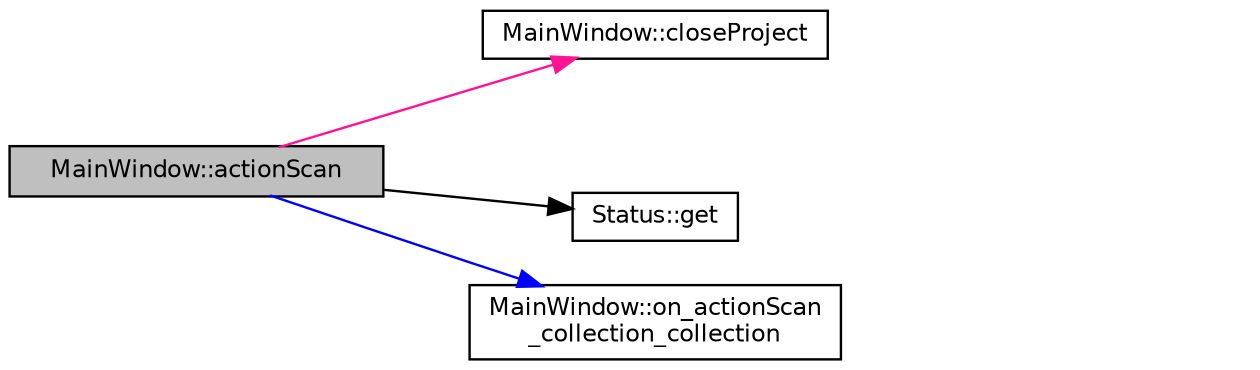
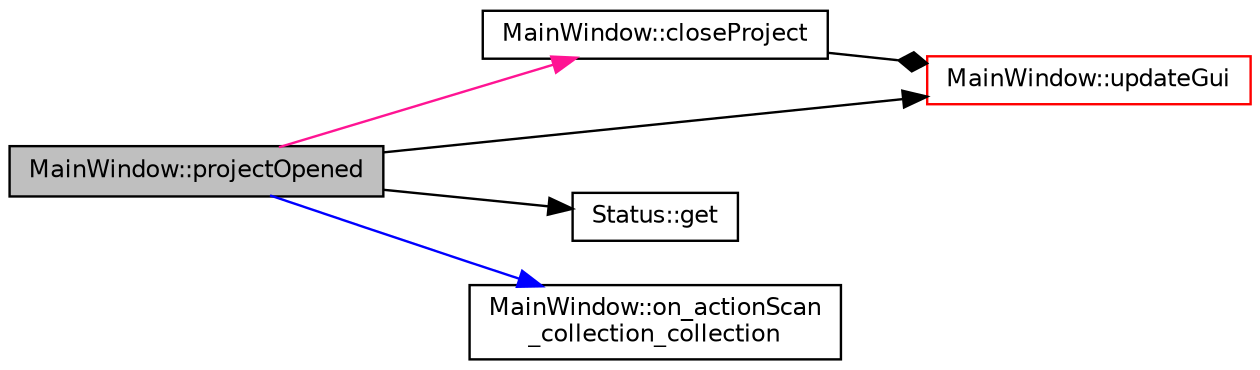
node "MainWindow::updateGui": added
node "MainWindow::actionScan": label "MainWindow::actionScan" -> "MainWindow::projectOpened"
